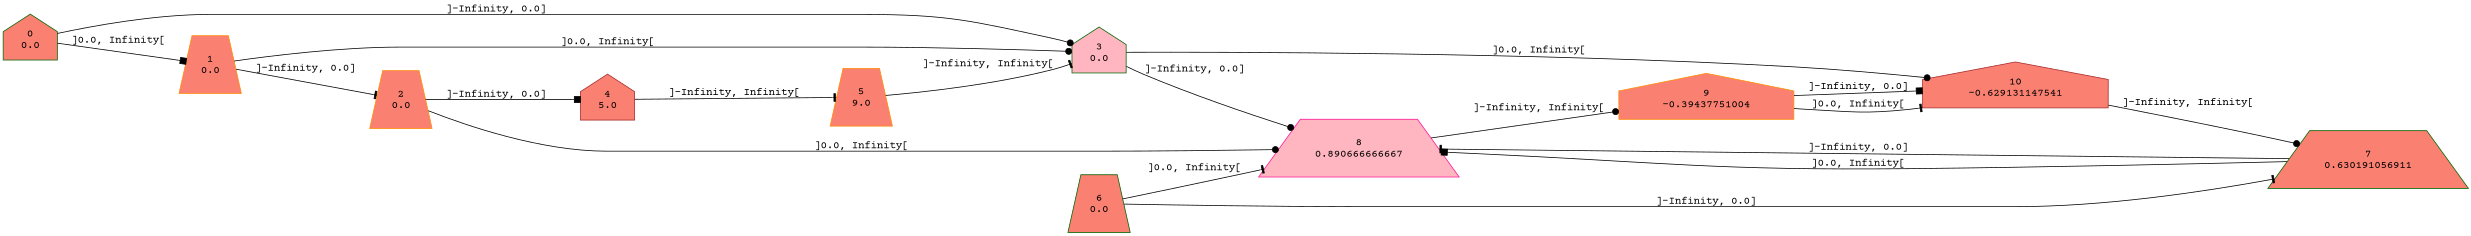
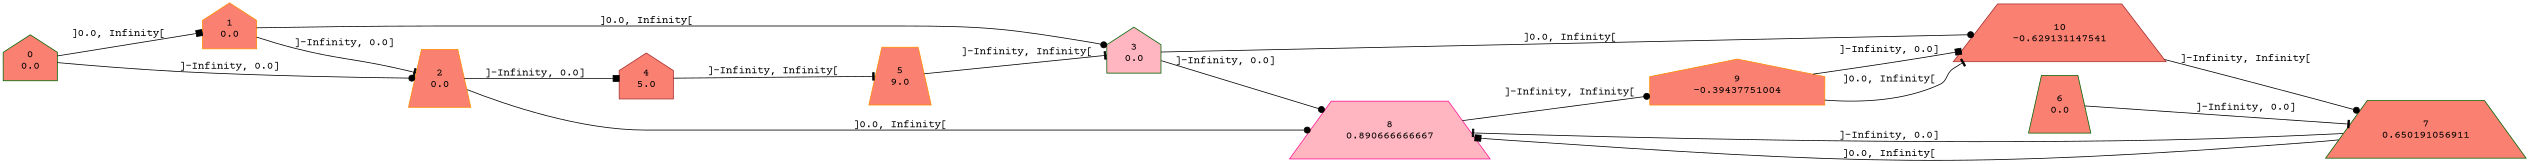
edge "0 0.0" -> "3 0.0": now "0 0.0" -> "2 0.0"
node "1 0.0": shape trapezium -> house
node "10 -0.629131147541": shape house -> trapezium
node "7 0.630191056911": label "7 0.630191056911" -> "7 0.650191056911"
edge "6 0.0" -> "8 0.890666666667": removed, label "]0.0, Infinity["
